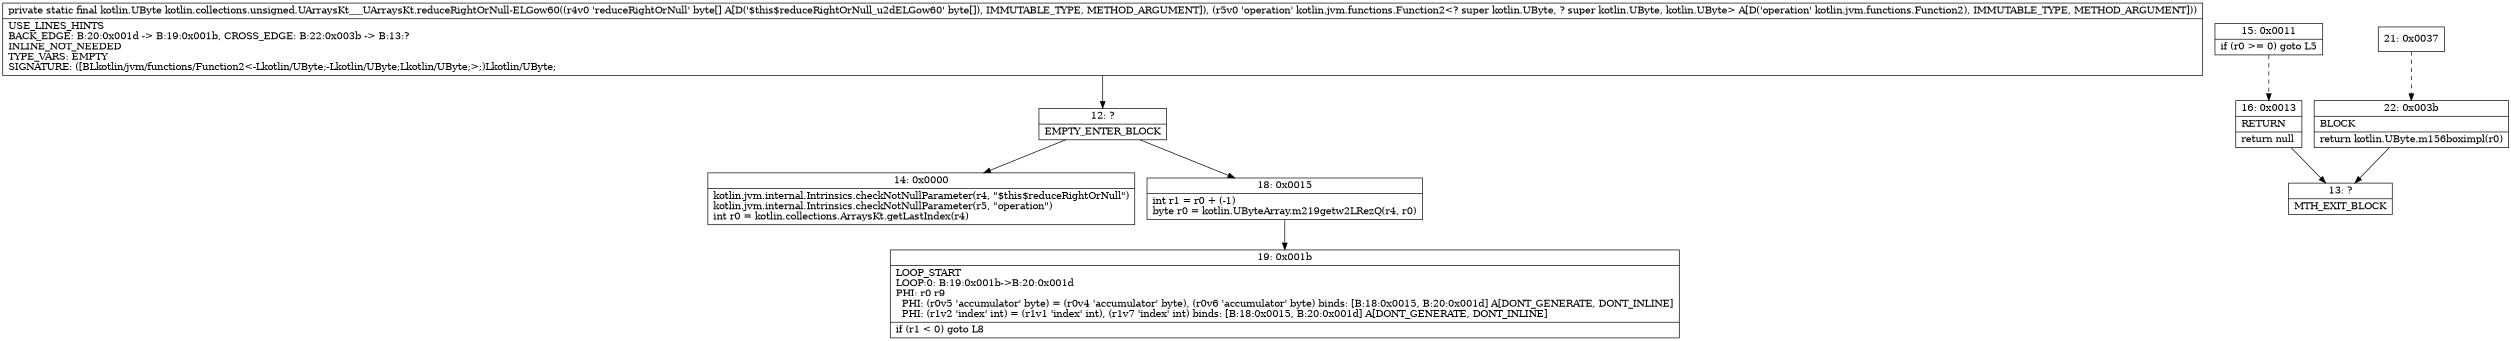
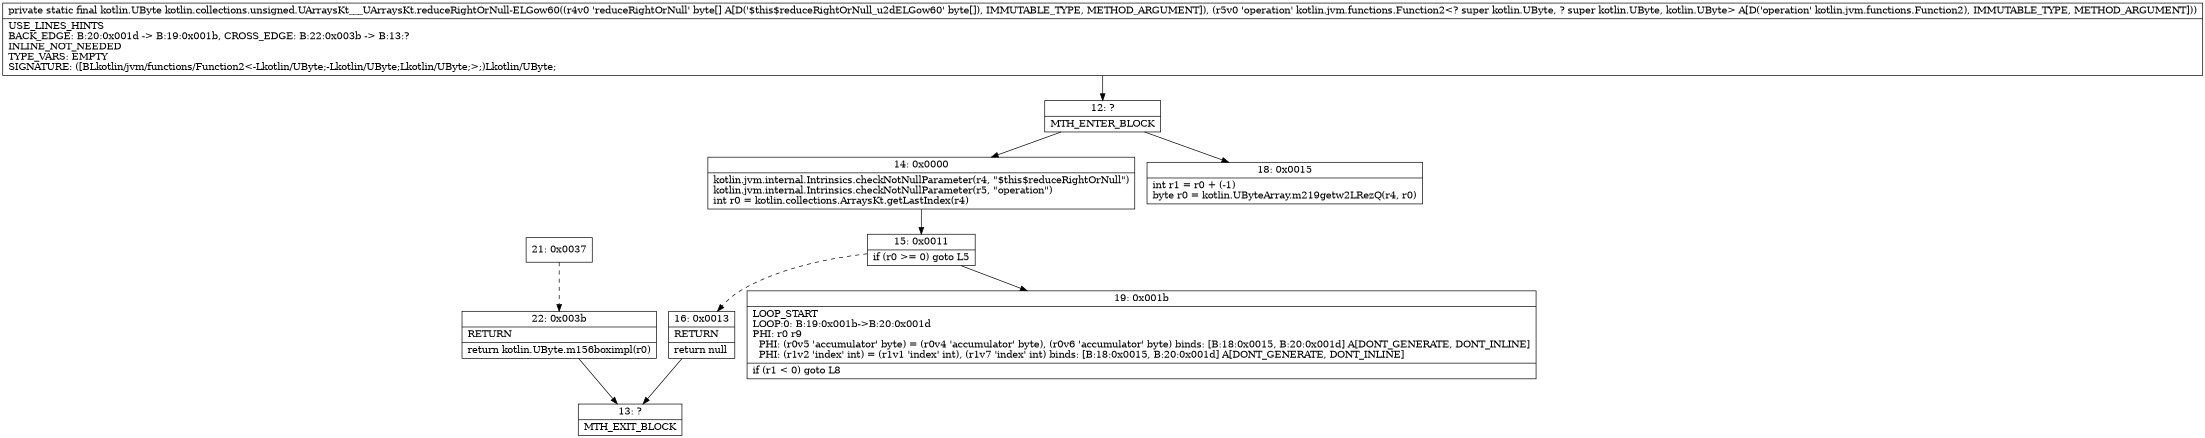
node "22: 0x003b": text "BLOCK" -> "RETURN"
node "12: ?": text "EMPTY_ENTER_BLOCK" -> "MTH_ENTER_BLOCK"
edge "14: 0x0000" -> "15: 0x0011": added
edge "18: 0x0015" -> "19: 0x001b": now "15: 0x0011" -> "19: 0x001b"
